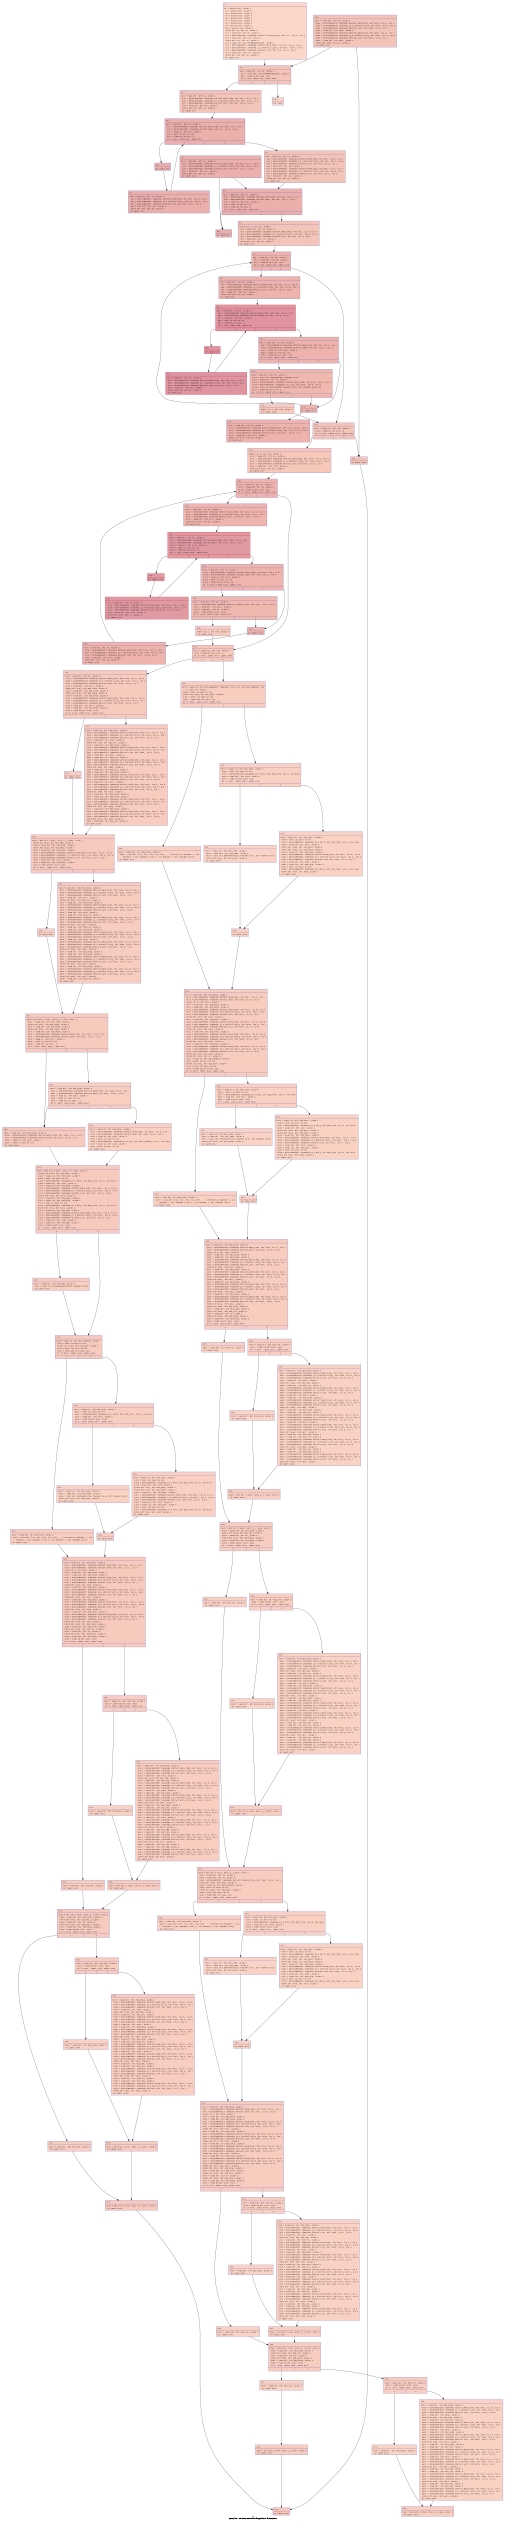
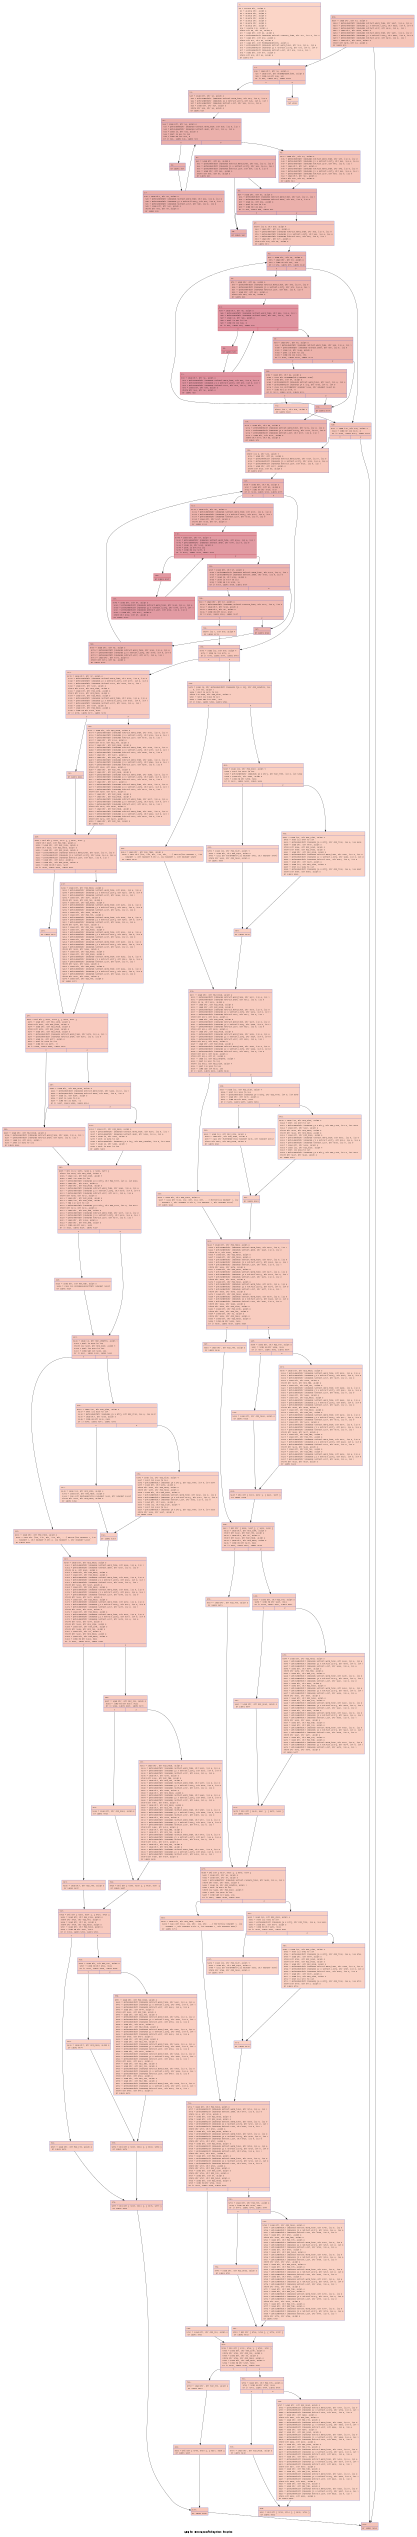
edge "835:" -> "834:": reversed
